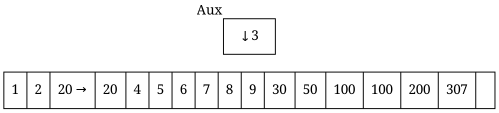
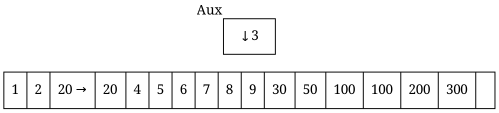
node "1": text "307" -> "300"
